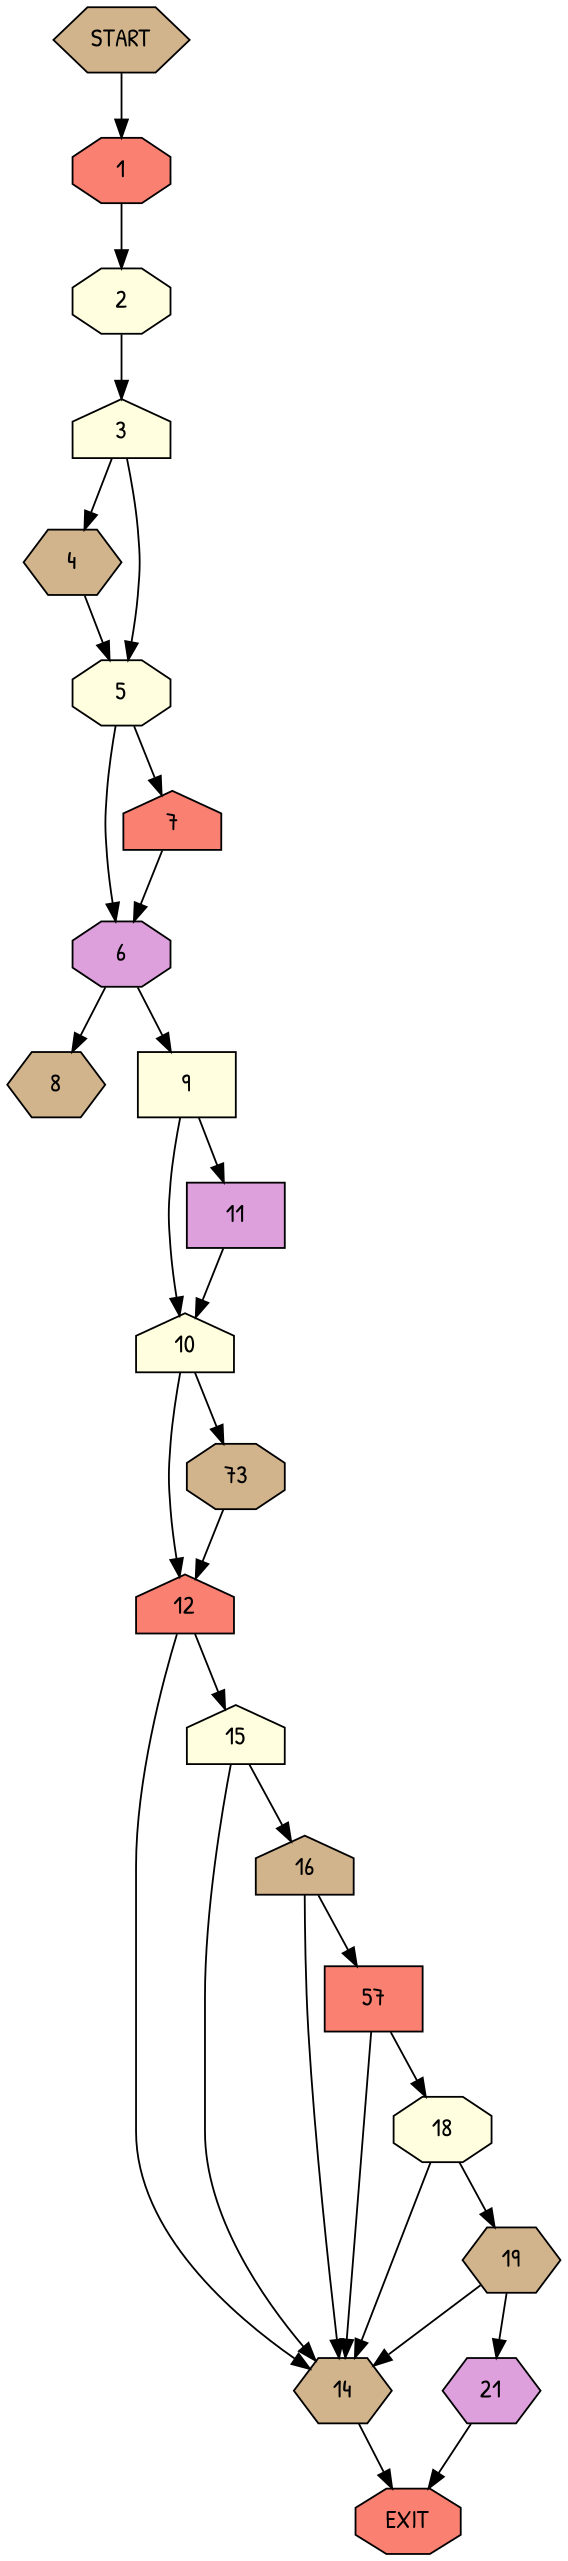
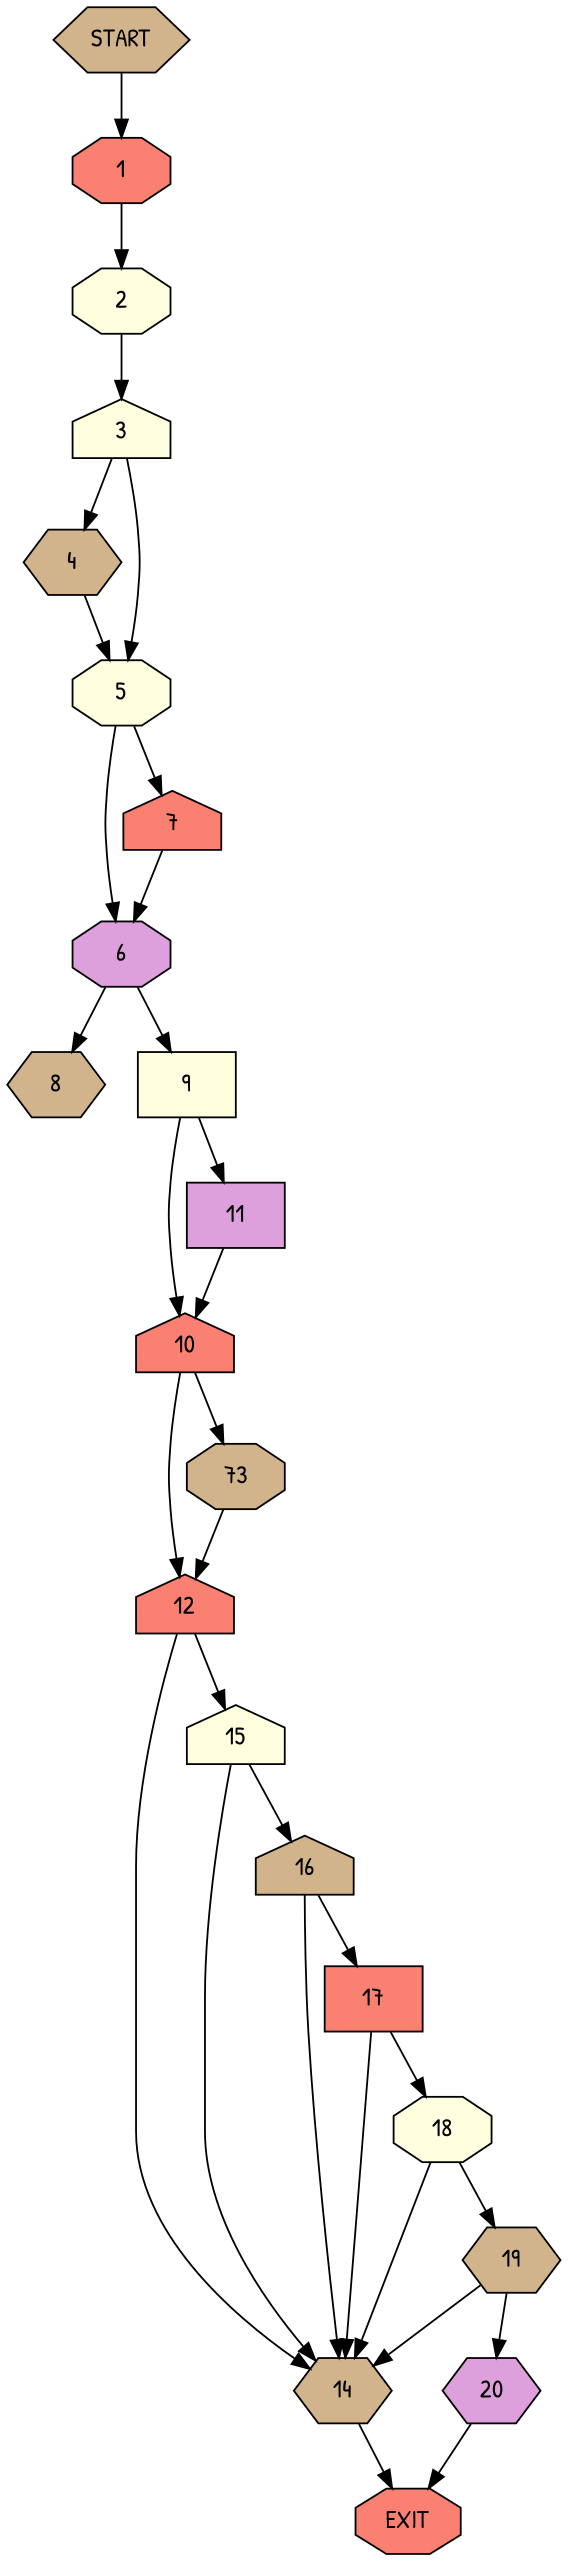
node "10": fillcolor lightyellow -> salmon
node "57": label "57" -> "17"
node "21": label "21" -> "20"
